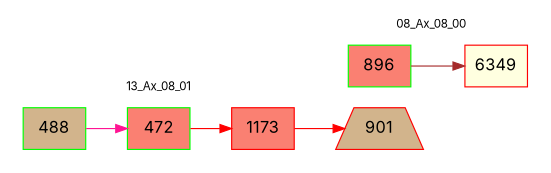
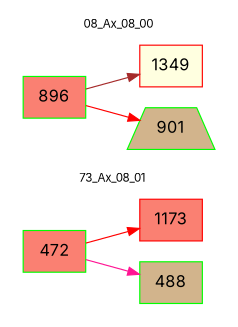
node "6349": label "6349" -> "1349"
cluster "13_Ax_08_01": label "13_Ax_08_01" -> "73_Ax_08_01"
edge "488" -> "472": reversed
edge "1173" -> "901": now "896" -> "901"
node "901": color red -> green
